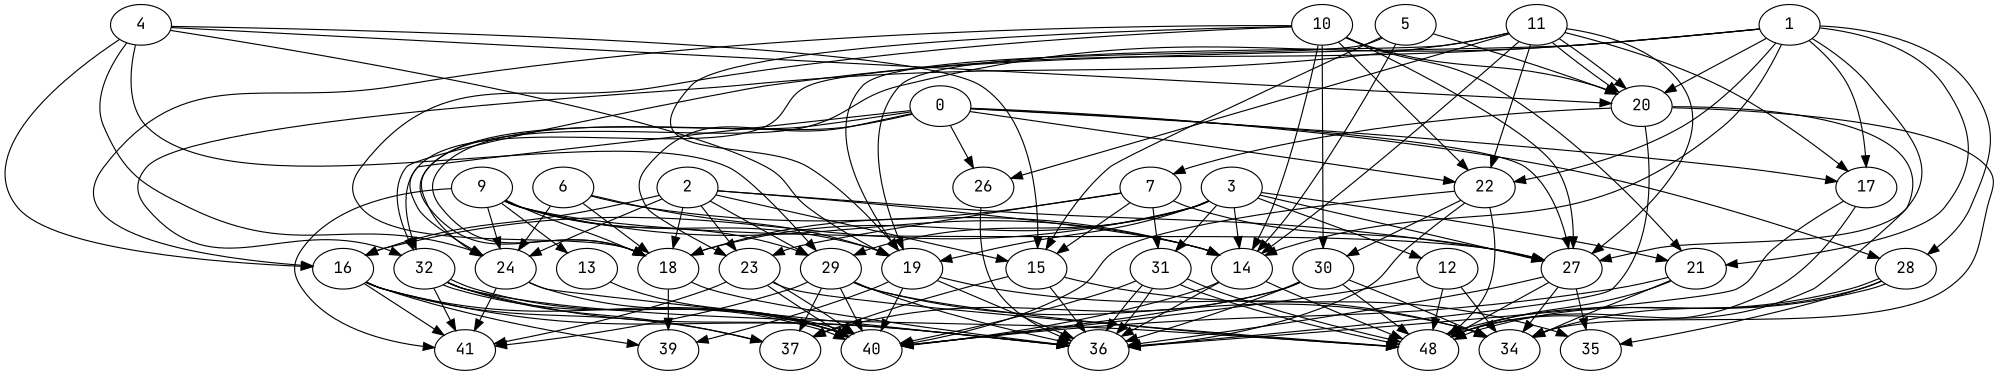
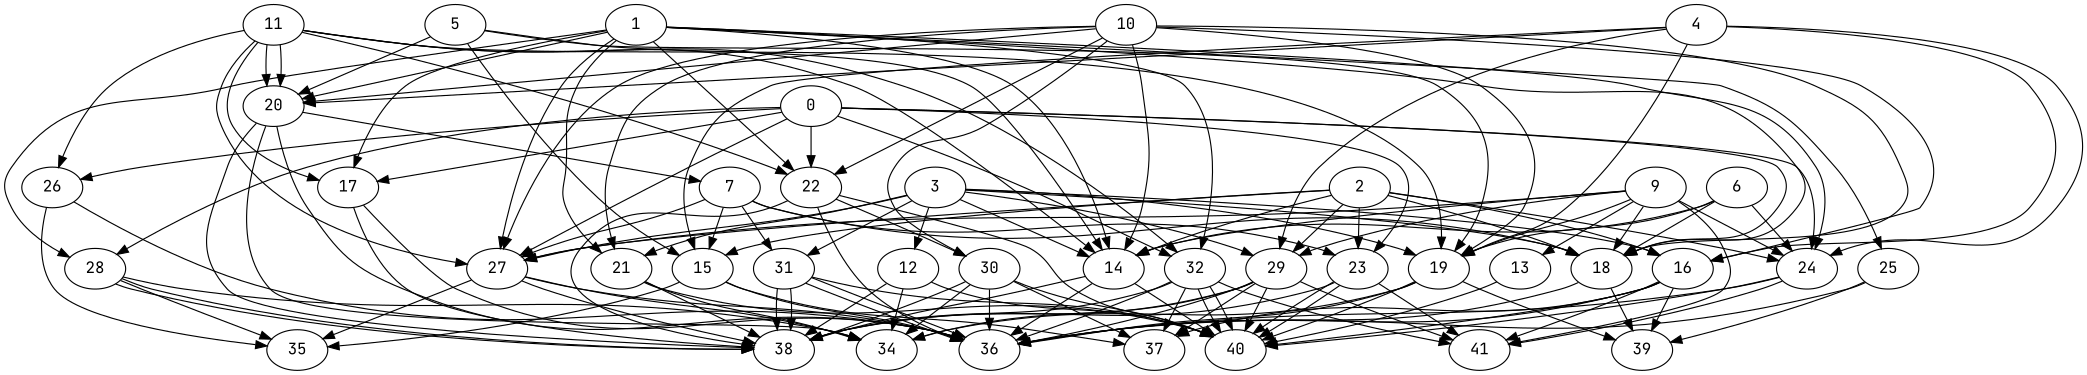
node "25": added
edge "26" -> "35": added
node "48": label "48" -> "38"
